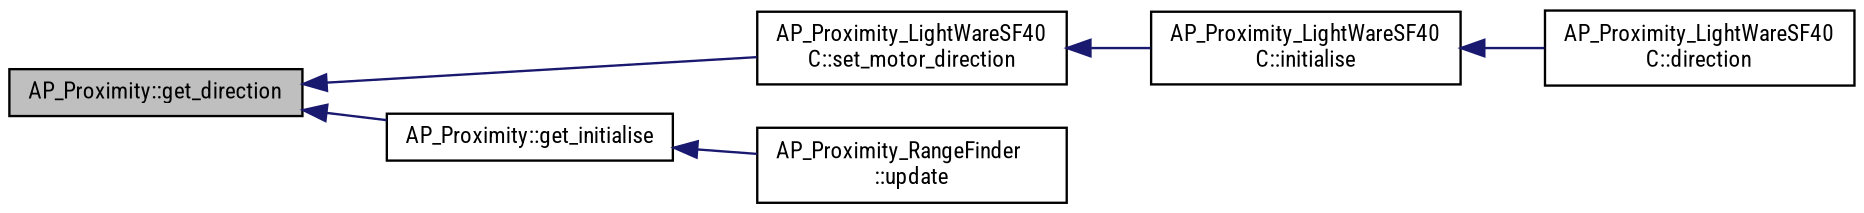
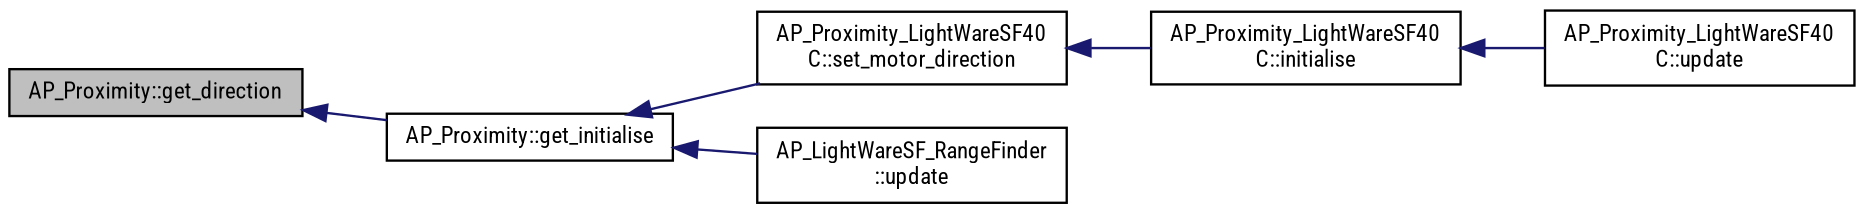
node "AP_Proximity_LightWareSF40 C::direction": label "AP_Proximity_LightWareSF40 C::direction" -> "AP_Proximity_LightWareSF40 C::update"
edge "AP_Proximity_LightWareSF40 C::set_motor_direction" -> "AP_Proximity::get_direction": now "AP_Proximity_LightWareSF40 C::set_motor_direction" -> "AP_Proximity::get_initialise"
node "AP_Proximity_RangeFinder ::update": label "AP_Proximity_RangeFinder ::update" -> "AP_LightWareSF_RangeFinder ::update"
